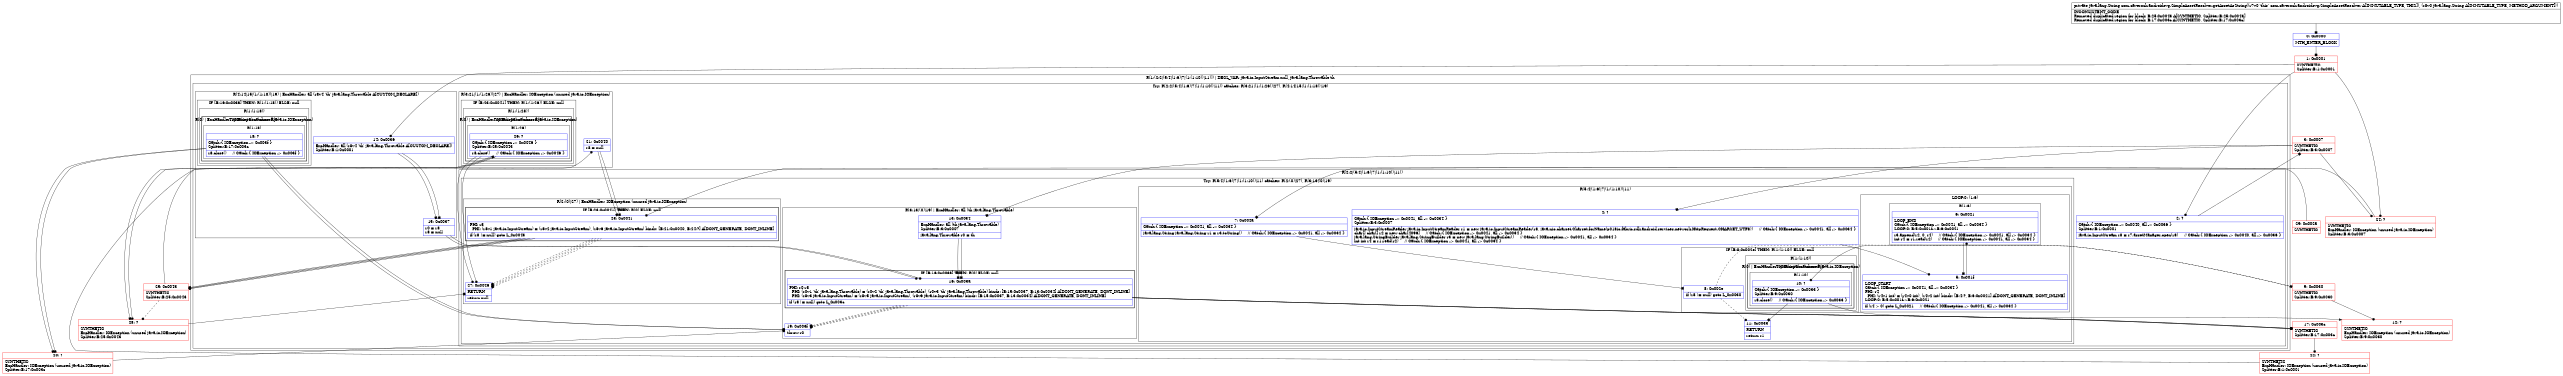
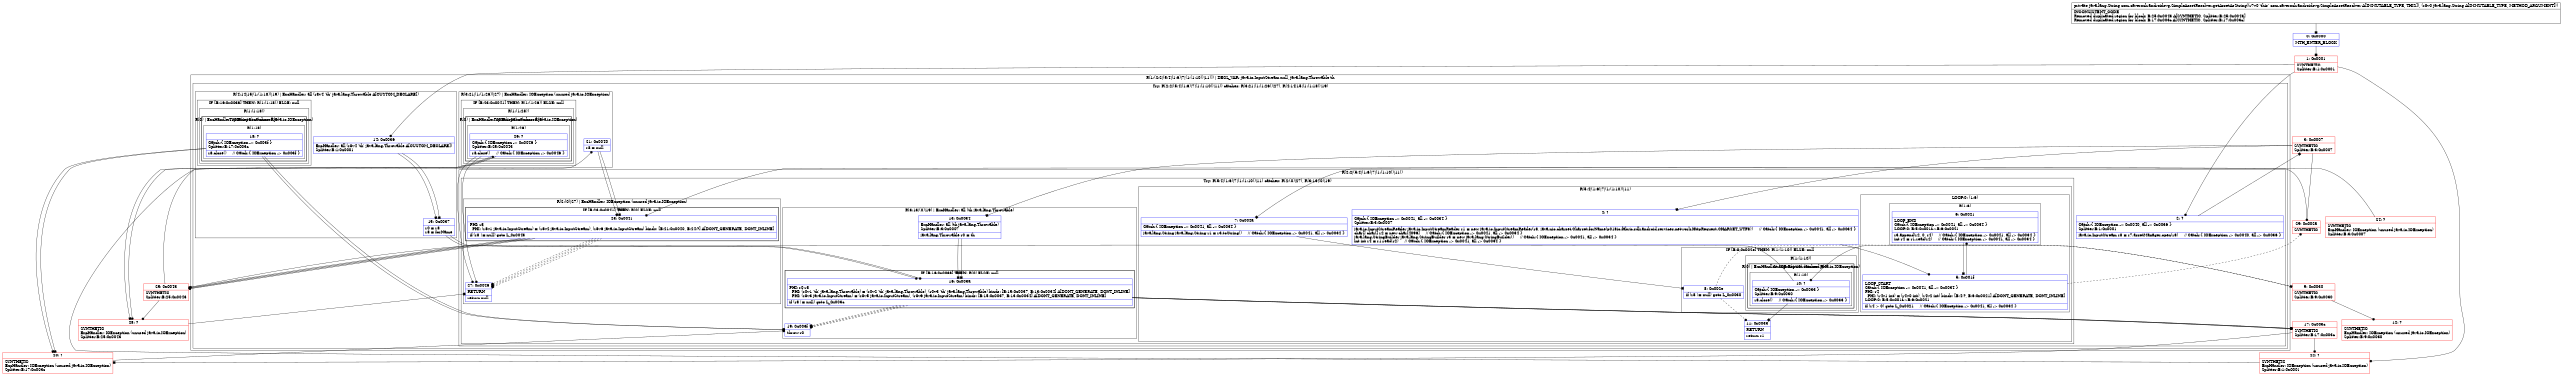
edge "1: 0x0001" -> "24: ?": now "1: 0x0001" -> "22: ?"
edge "25: 0x0043" -> "26: ?": arrowhead box -> dot
edge "3: 0x0007" -> "24: ?": now "3: 0x0007" -> "29: 0x002a"
node "15: 0x0037": text "r8 = null" -> "r8 = forName"
cluster "Try: R(1:10) catches: R(0)": label "Try: R(1:10) catches: R(0)" -> "String: R(1:10) catches: R(0)"
edge "5: 0x001f" -> "29: 0x002a": added
edge "25: 0x0043" -> "28: ?": style dashed -> solid
edge "10: ?" -> "12: ?": now "10: ?" -> "25: 0x0043"
edge "17: 0x003c" -> "20: ?": added
